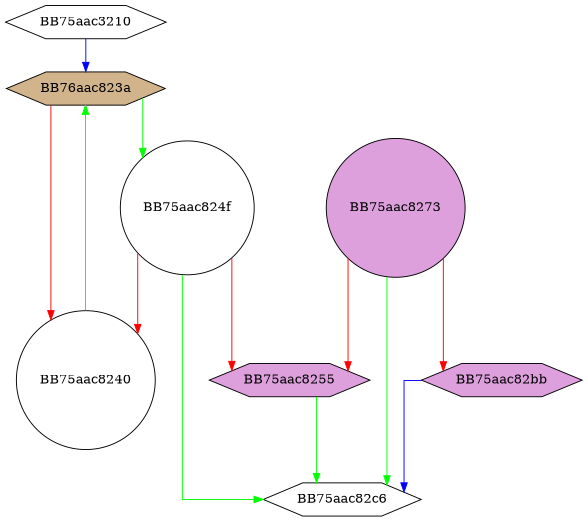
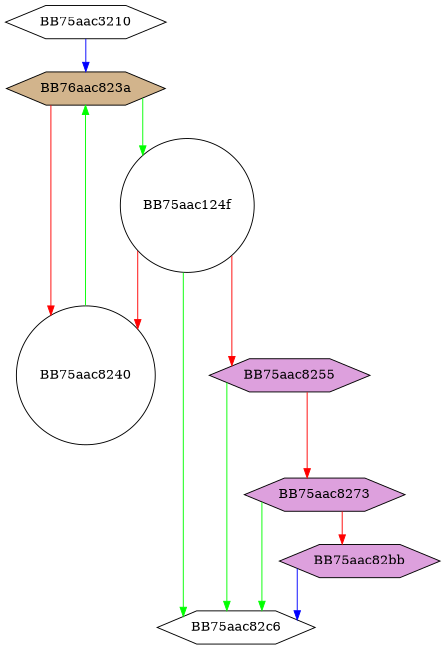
node "BB75aac824f": label "BB75aac824f" -> "BB75aac124f"
node "BB75aac8273": shape circle -> hexagon
edge "BB75aac8273" -> "BB75aac8255": reversed
